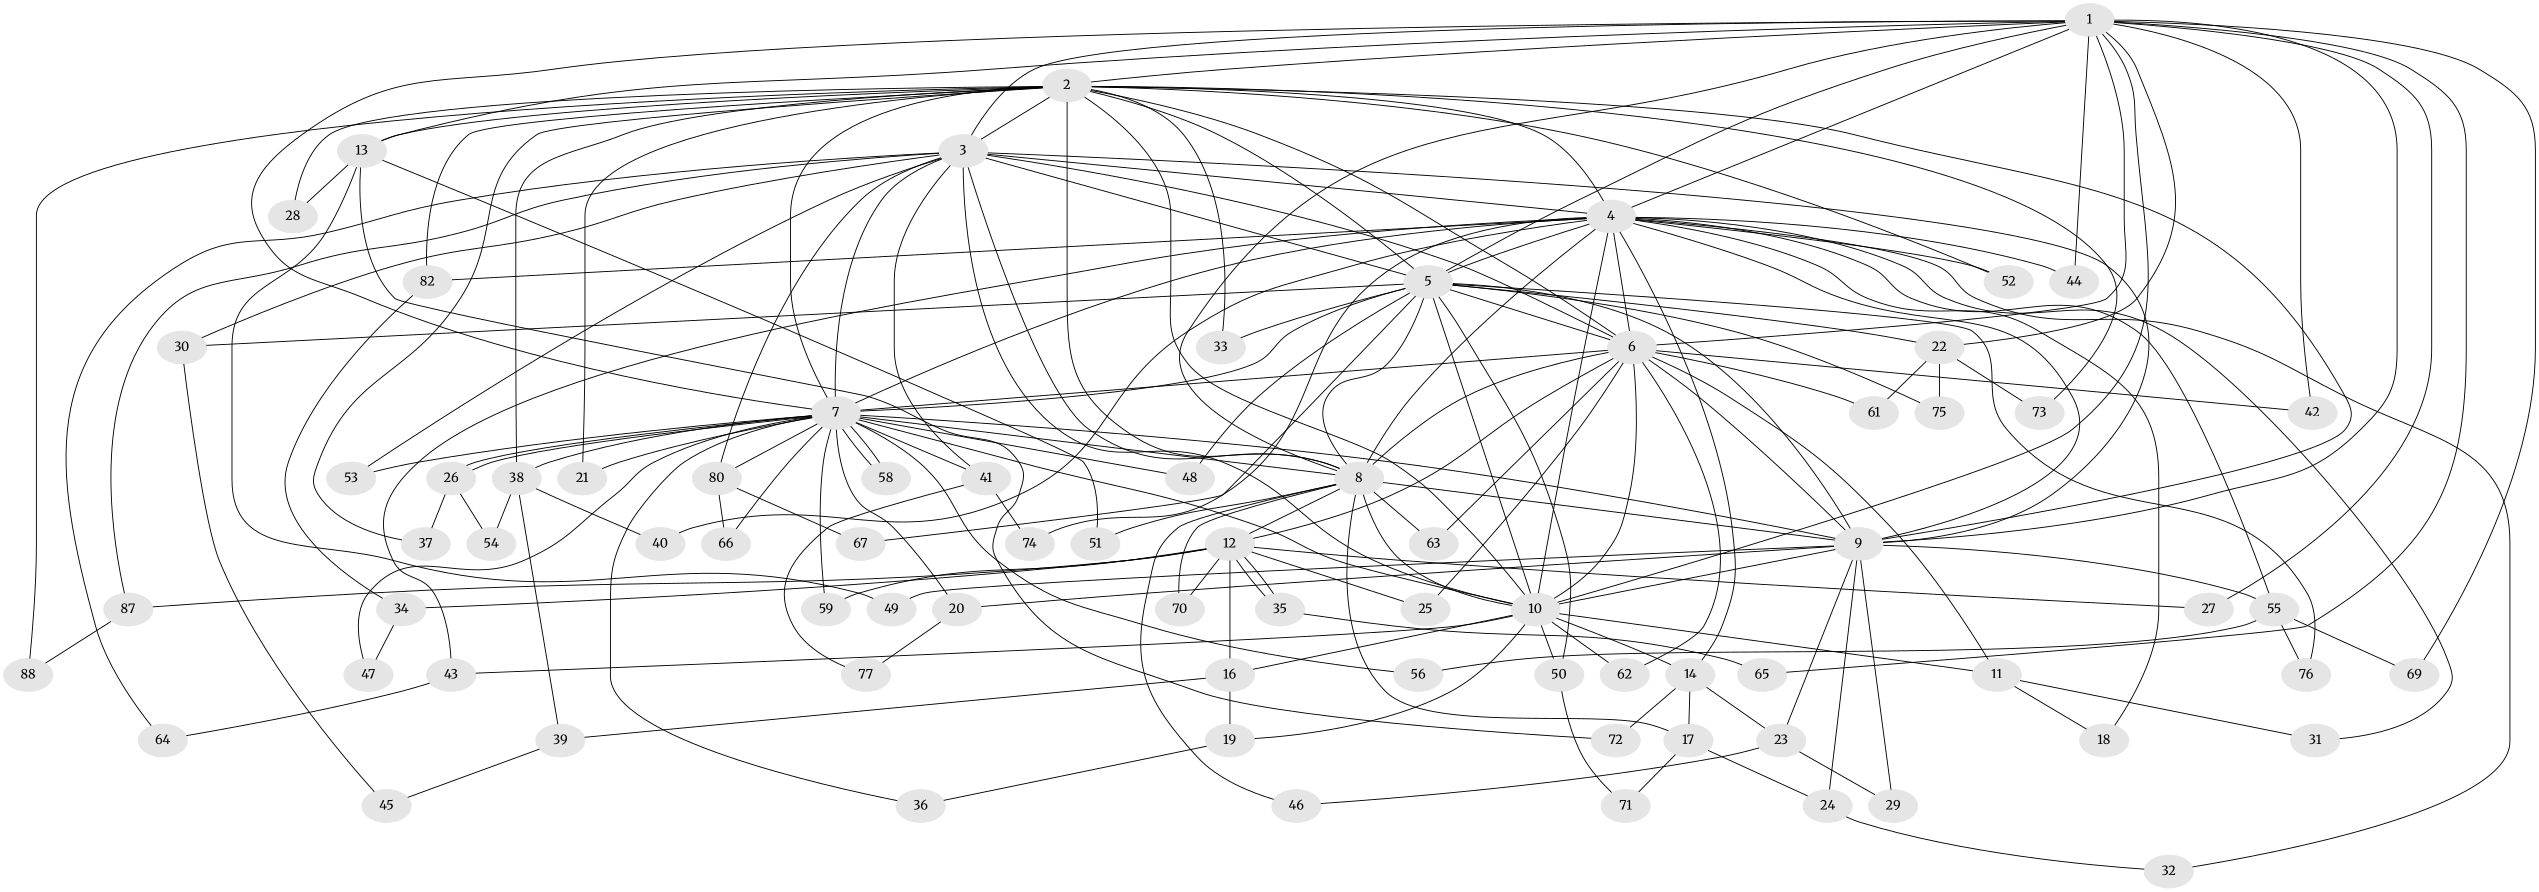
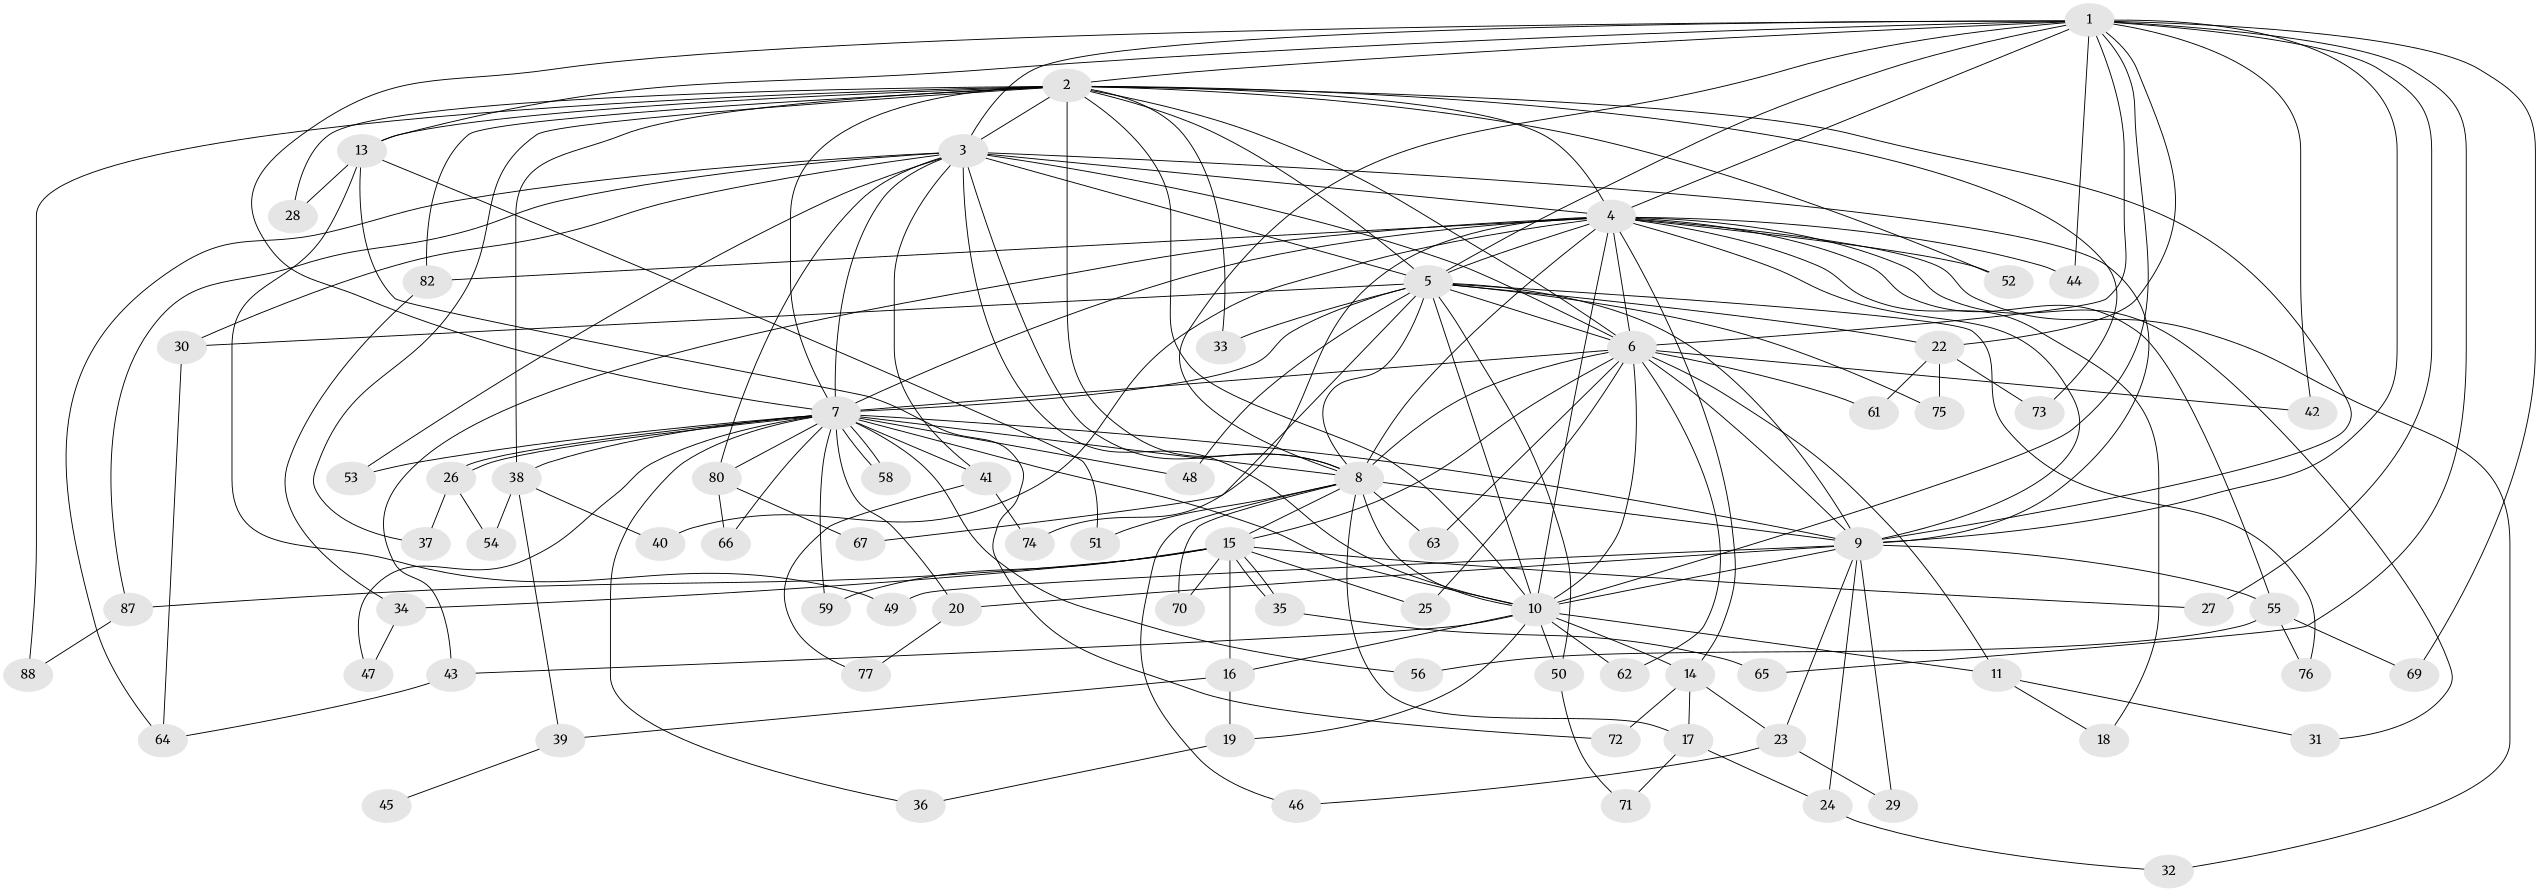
node "21": removed
node "12": label "12" -> "15"
edge "30" -- "45": now "30" -- "64"
